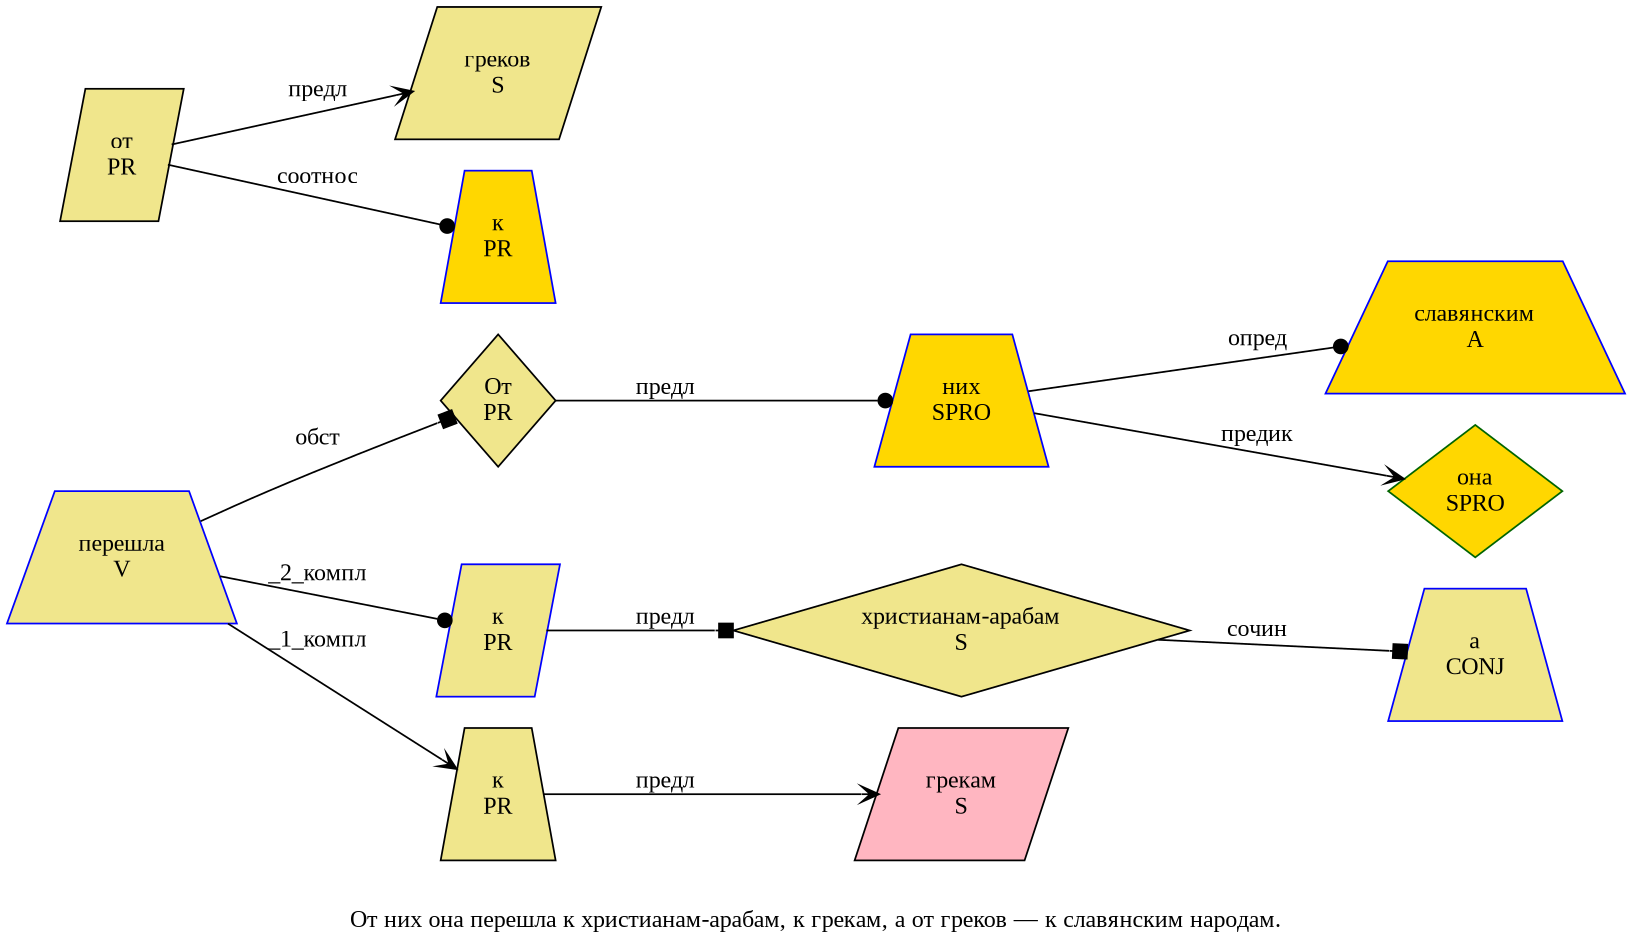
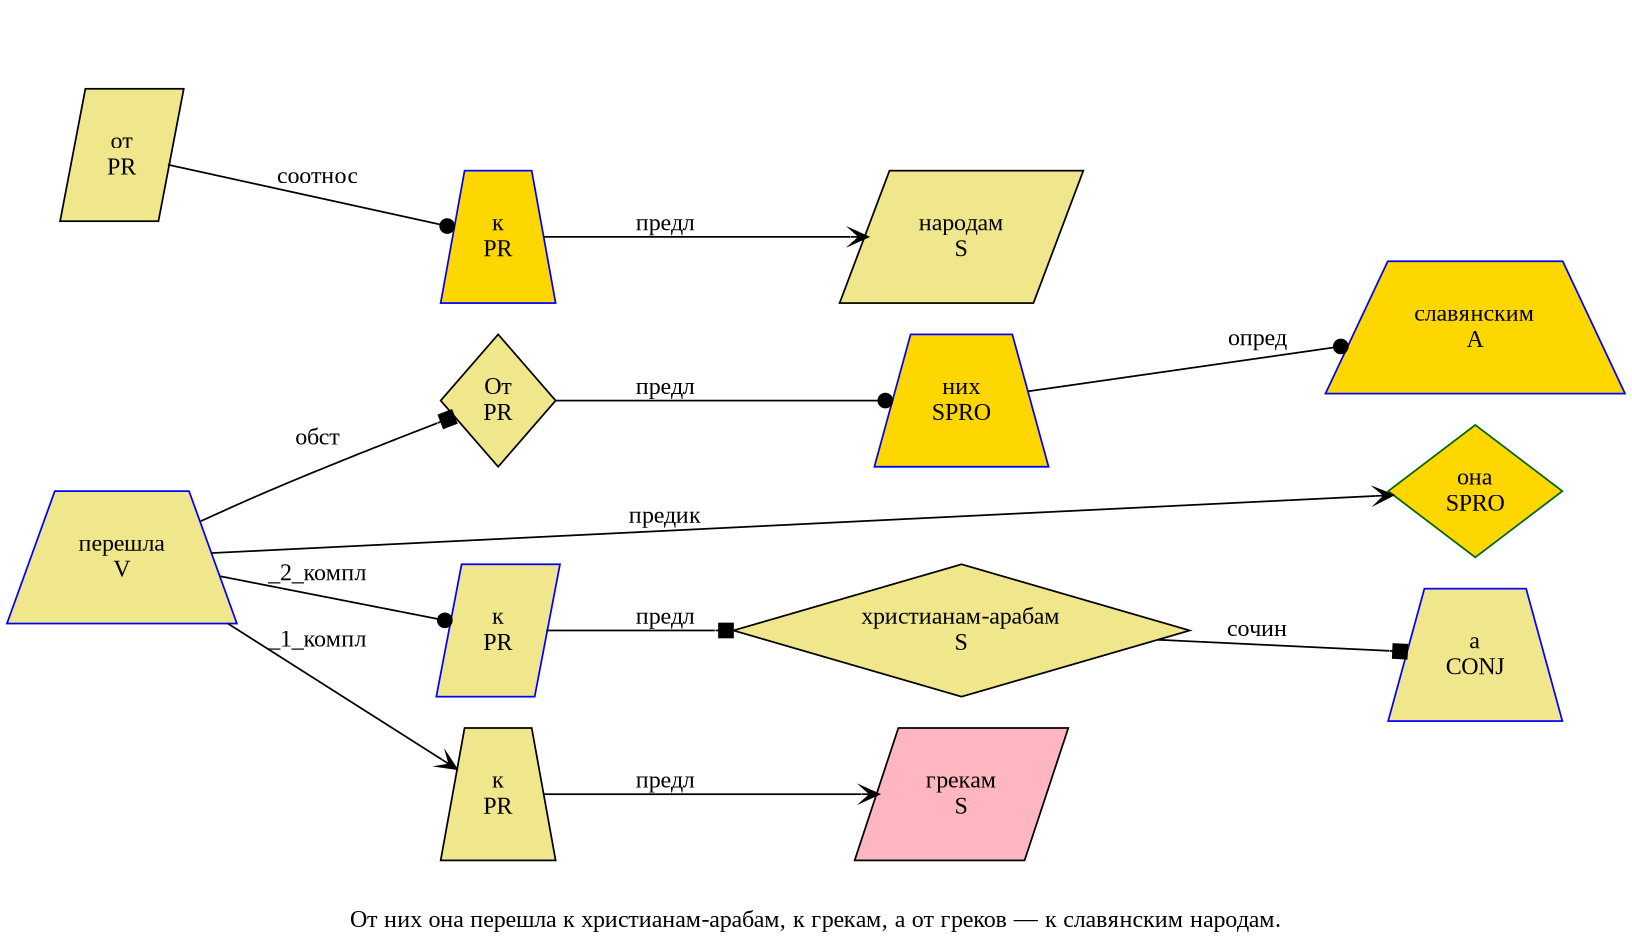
node "греков S": removed
node "народам S": added
edge "них SPRO" -> "она SPRO": now "перешла V" -> "она SPRO"
